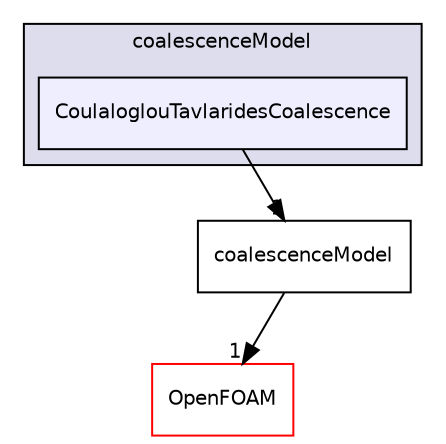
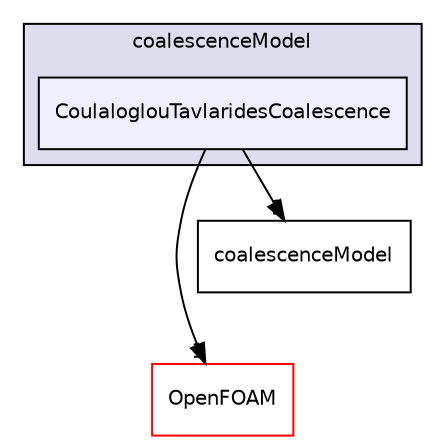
edge "coalescenceModel" -> "OpenFOAM": now "CoulaloglouTavlaridesCoalescence" -> "OpenFOAM"
